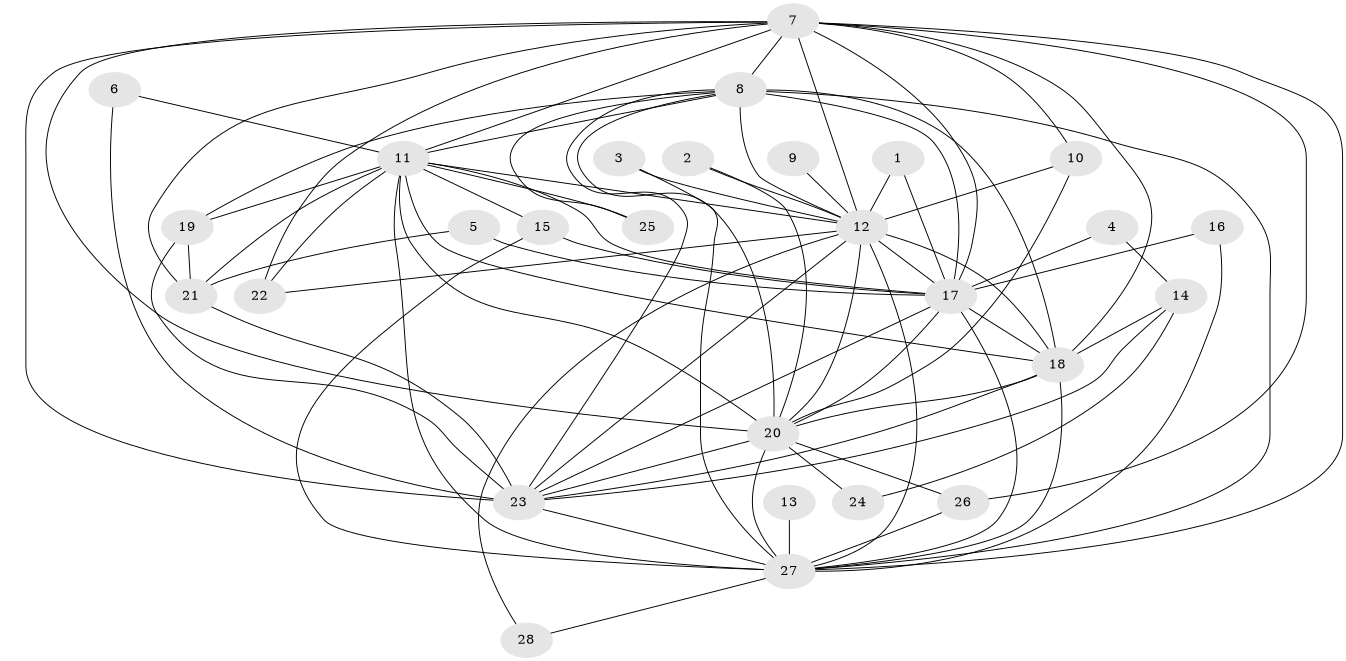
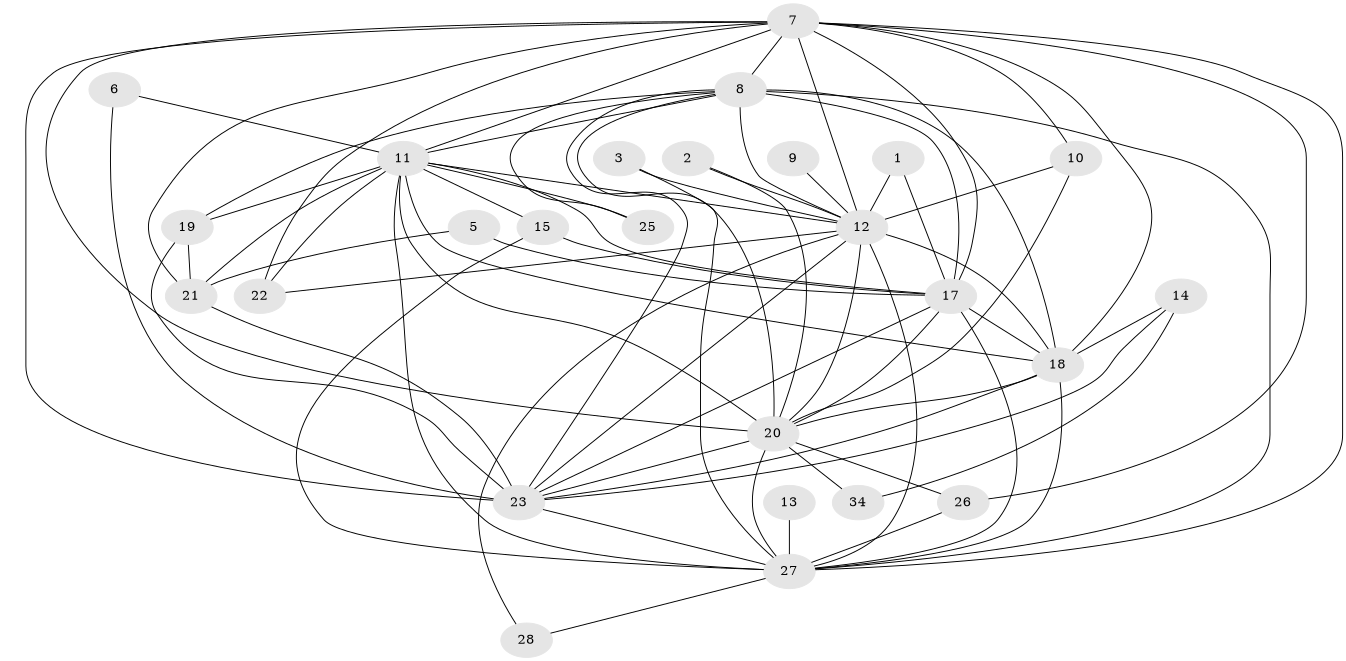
node "4": removed
node "16": removed
edge "12" -- "17": removed
node "24": label "24" -> "34"
